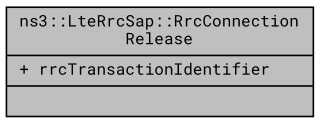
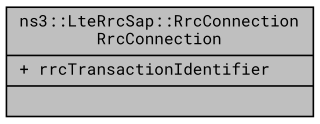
node "ns3::LteRrcSap::RrcConnection": text "Release" -> "RrcConnection"
